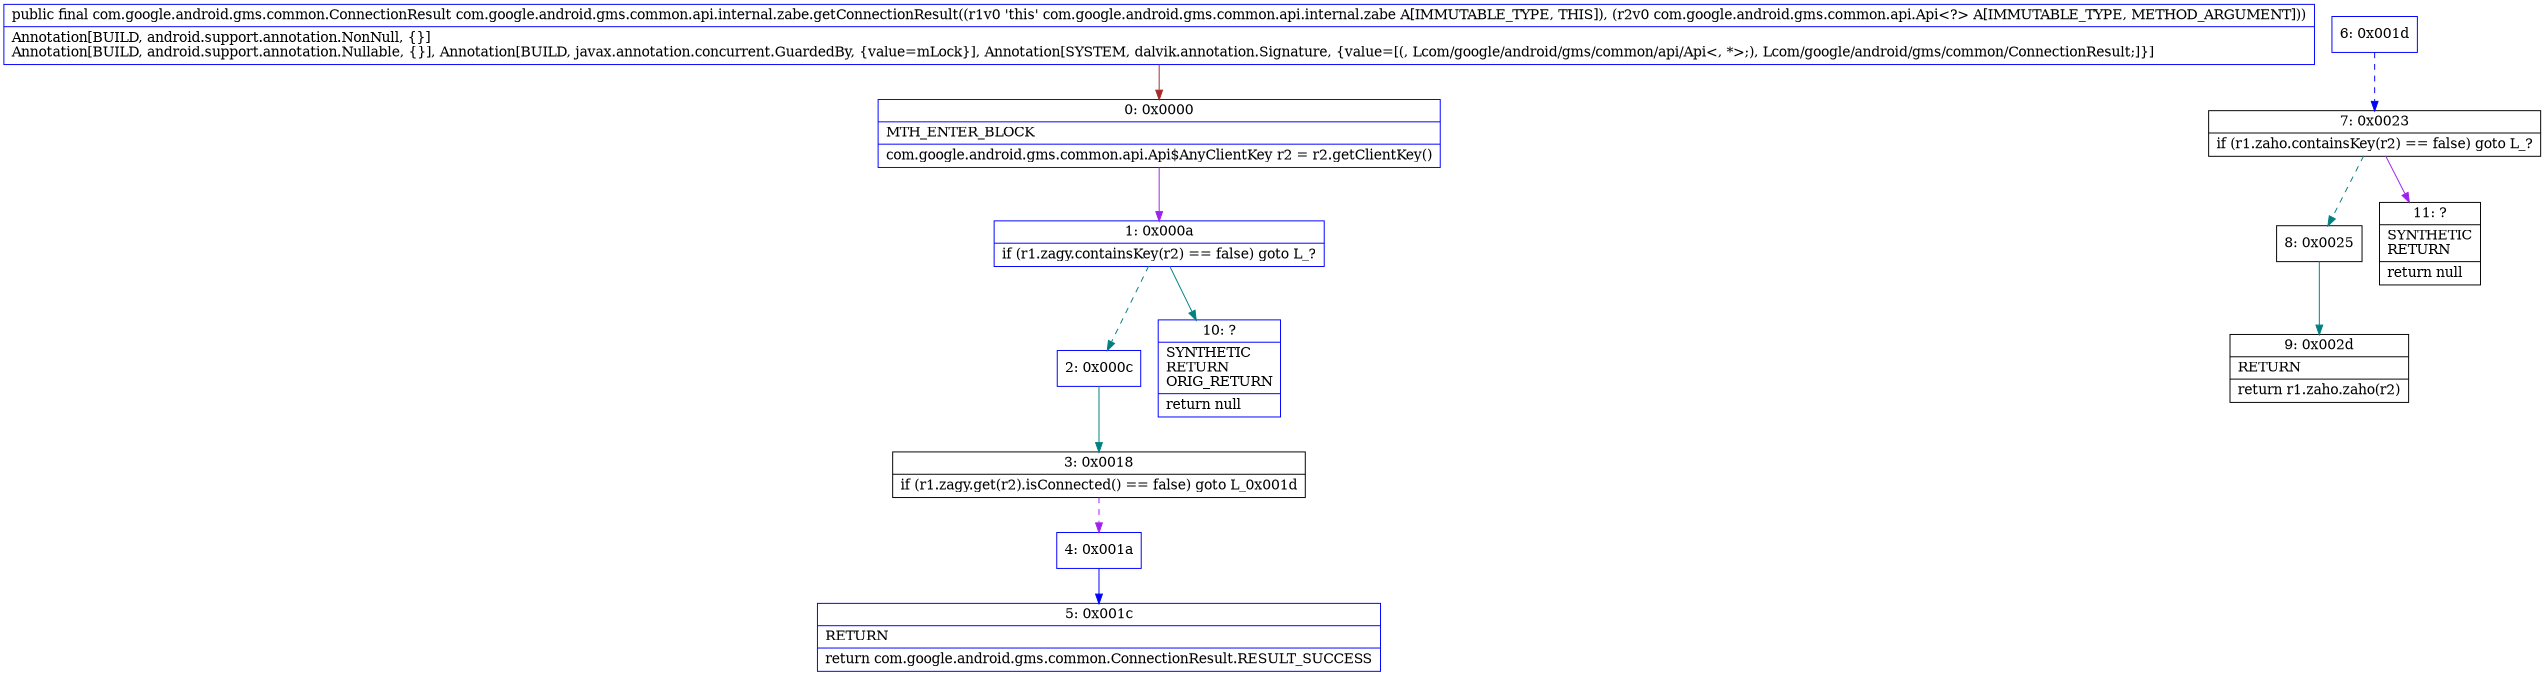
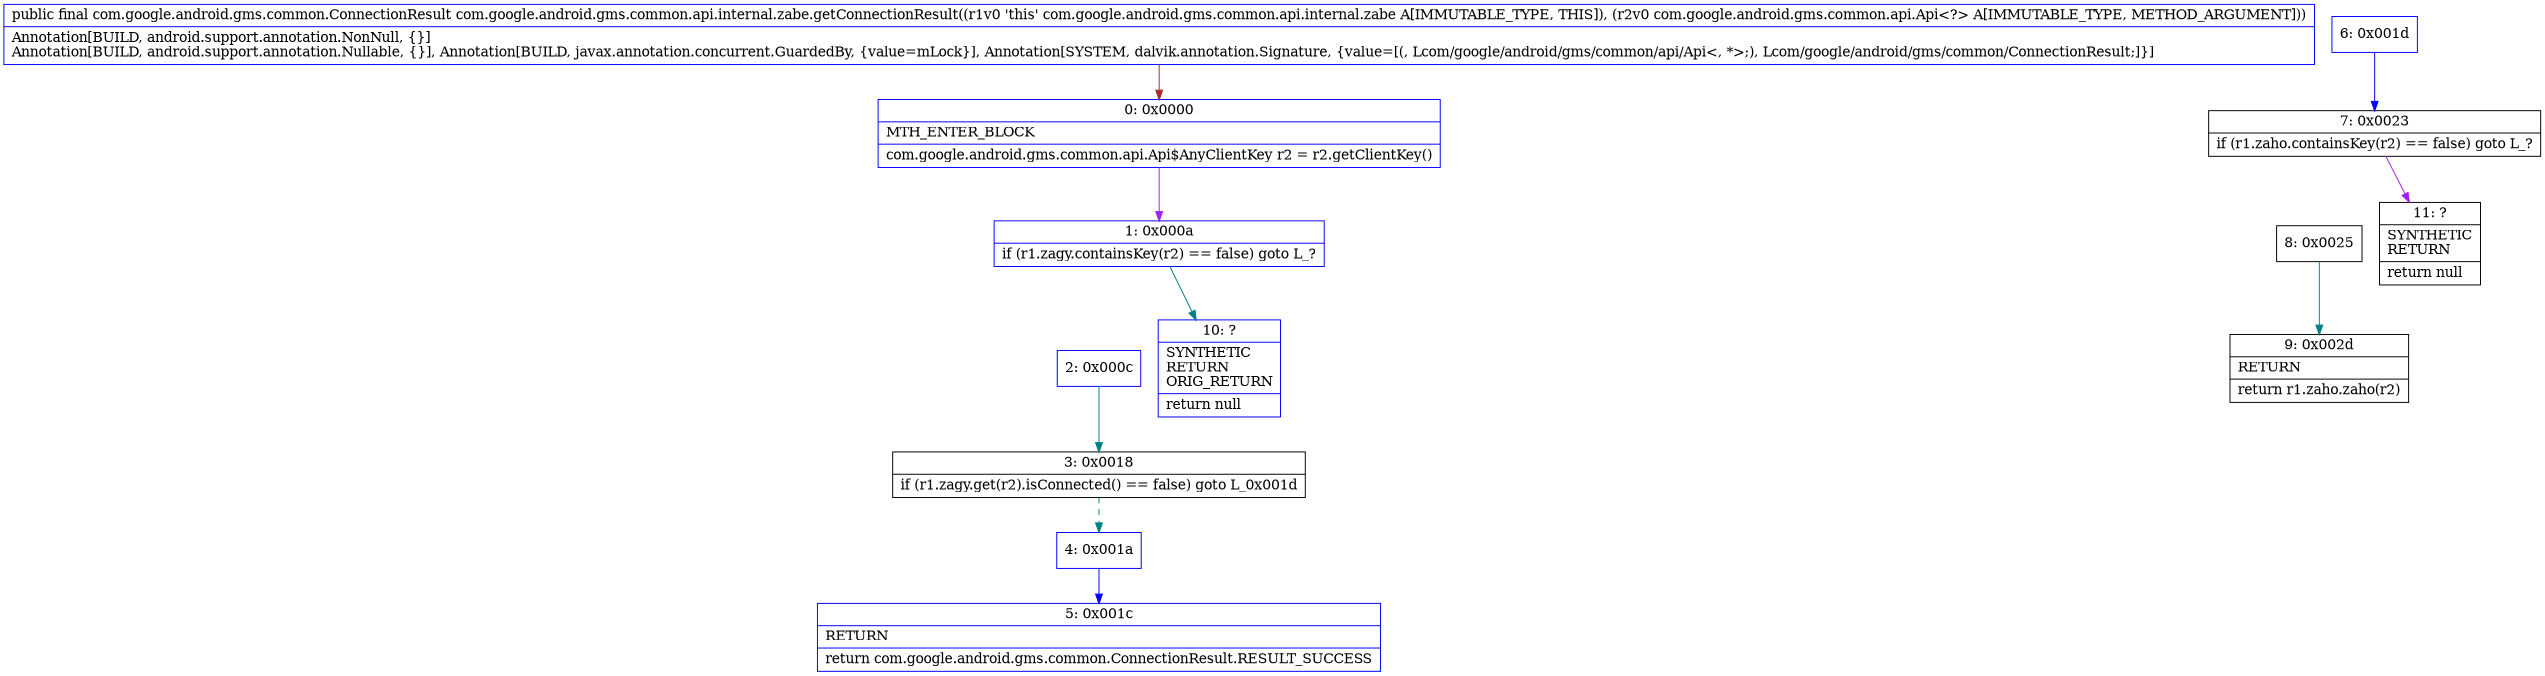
edge "6: 0x001d" -> "7: 0x0023": style dashed -> solid
edge "7: 0x0023" -> "8: 0x0025": removed
edge "1: 0x000a" -> "2: 0x000c": removed
edge "3: 0x0018" -> "4: 0x001a": color purple -> teal
